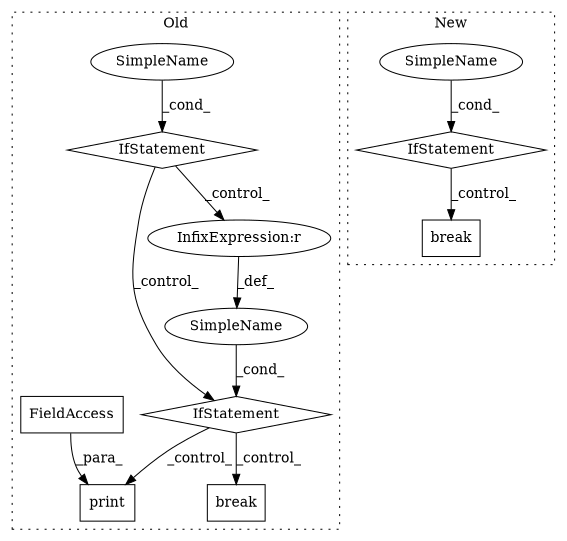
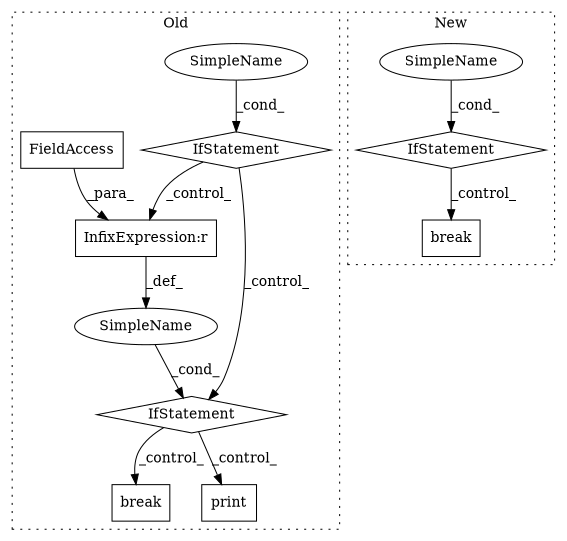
node "InfixExpression:r": shape ellipse -> box
edge "FieldAccess" -> "print": now "FieldAccess" -> "InfixExpression:r"
